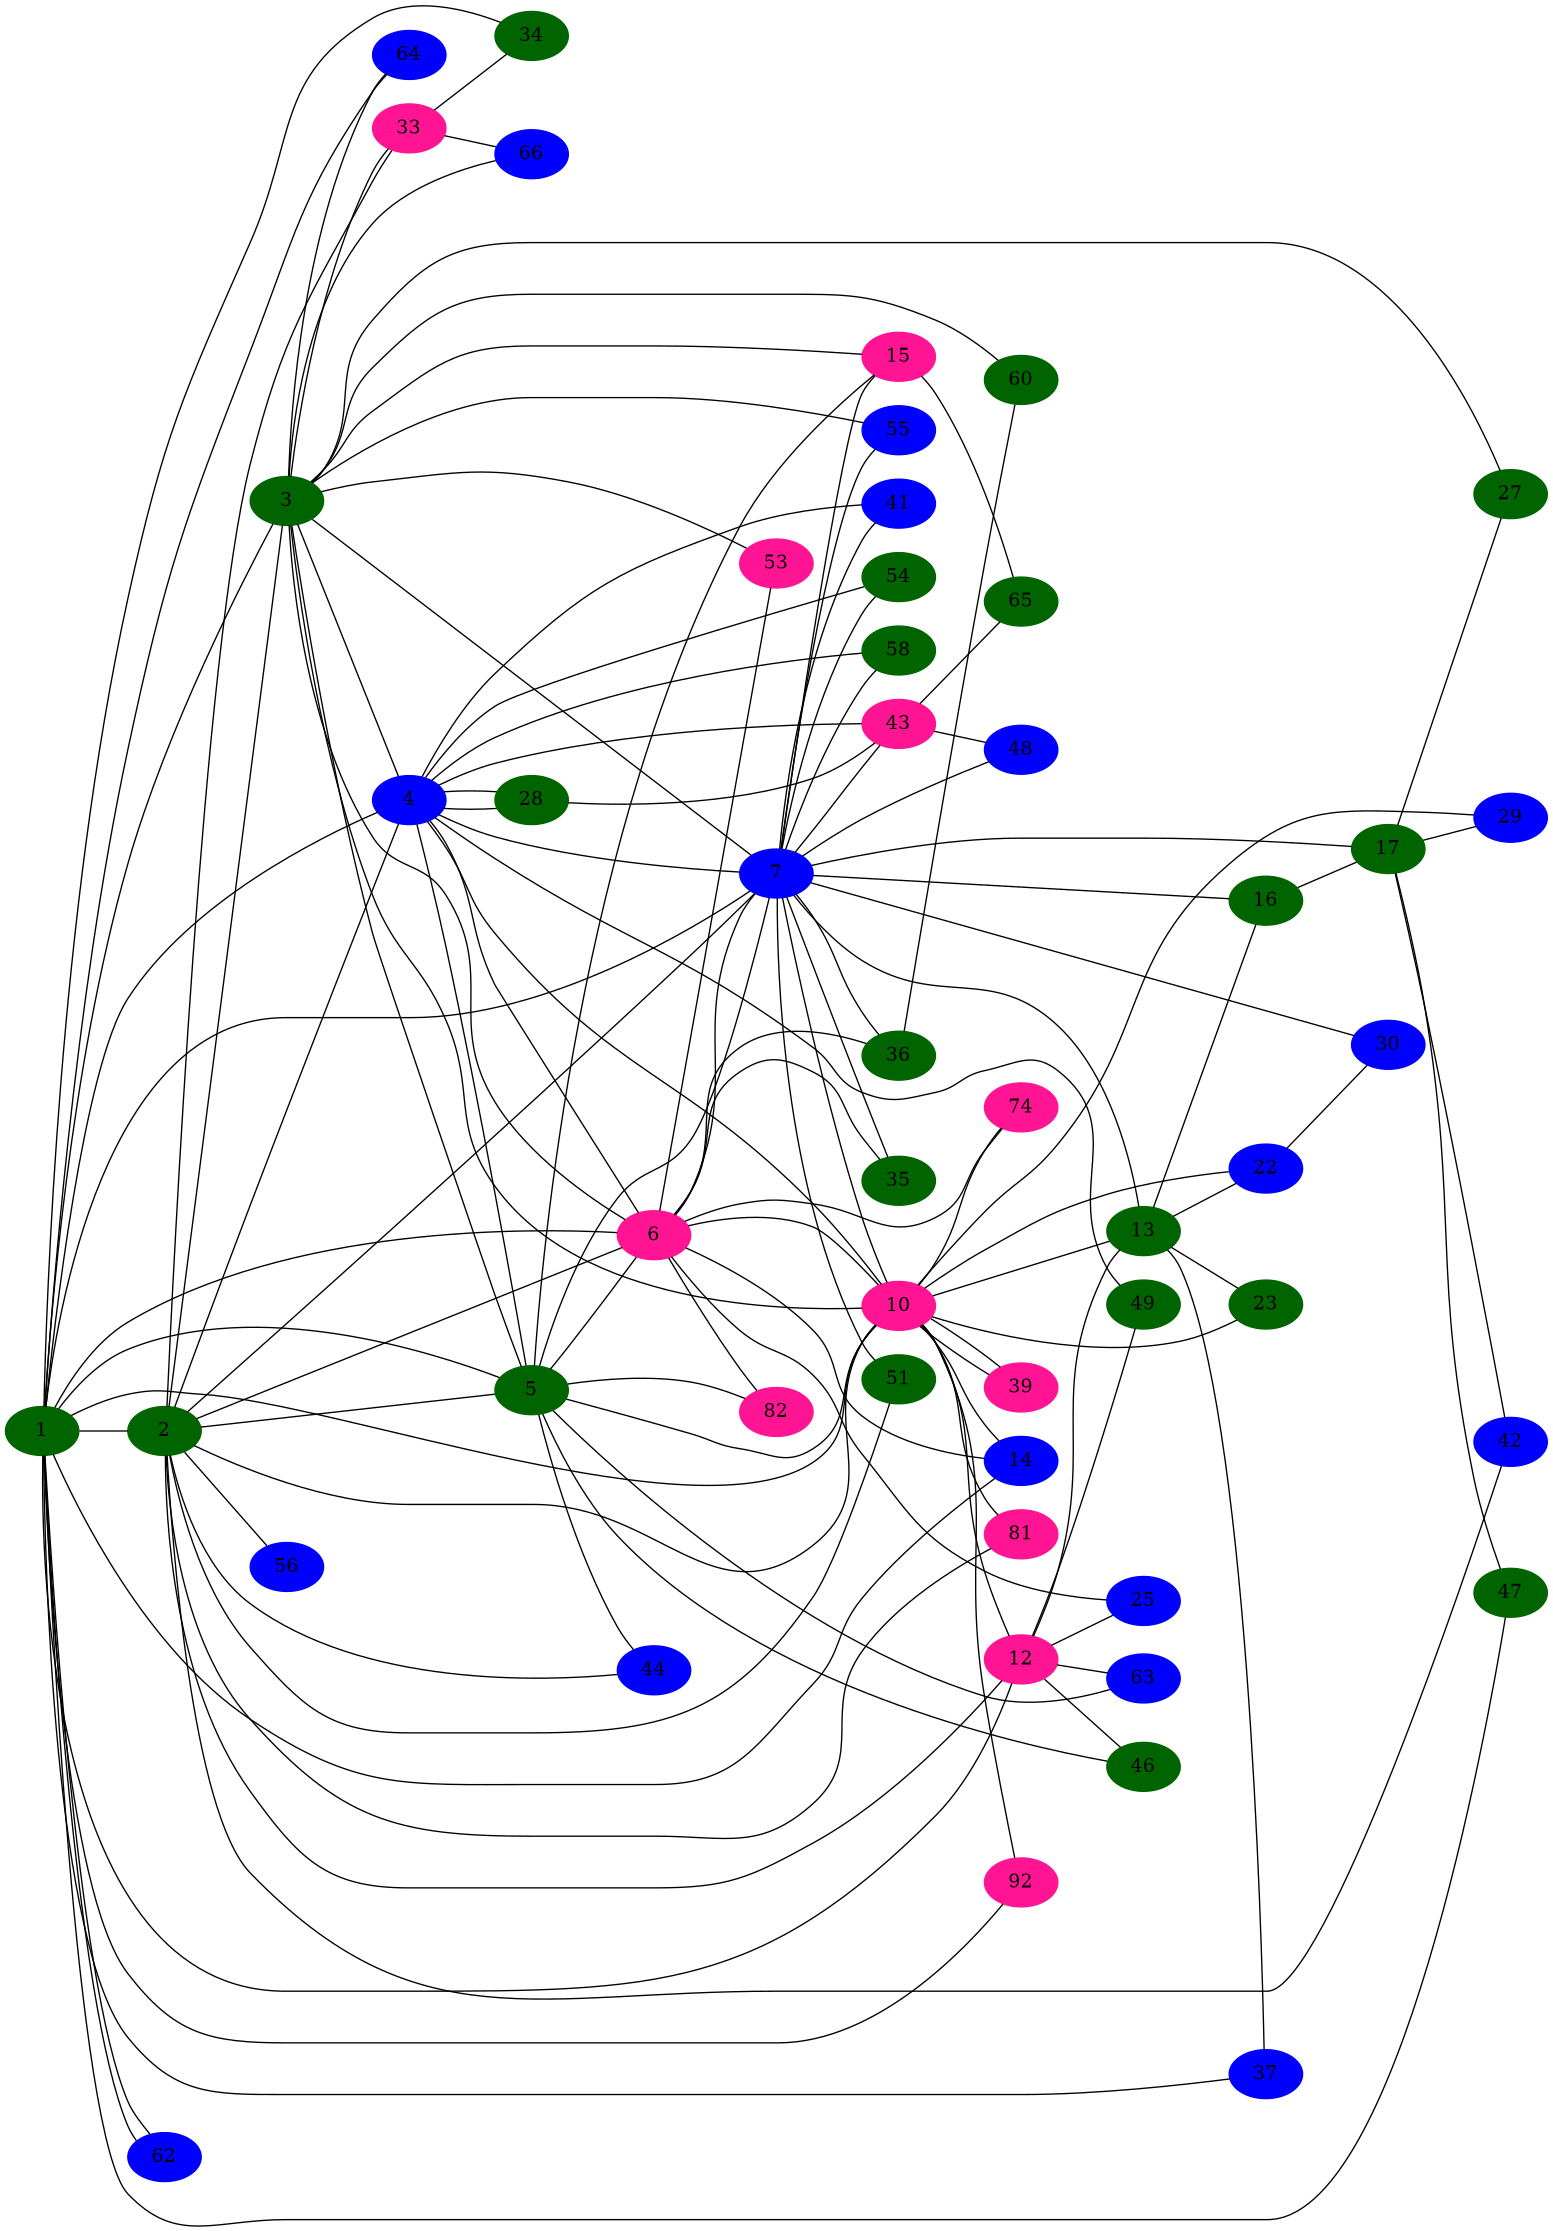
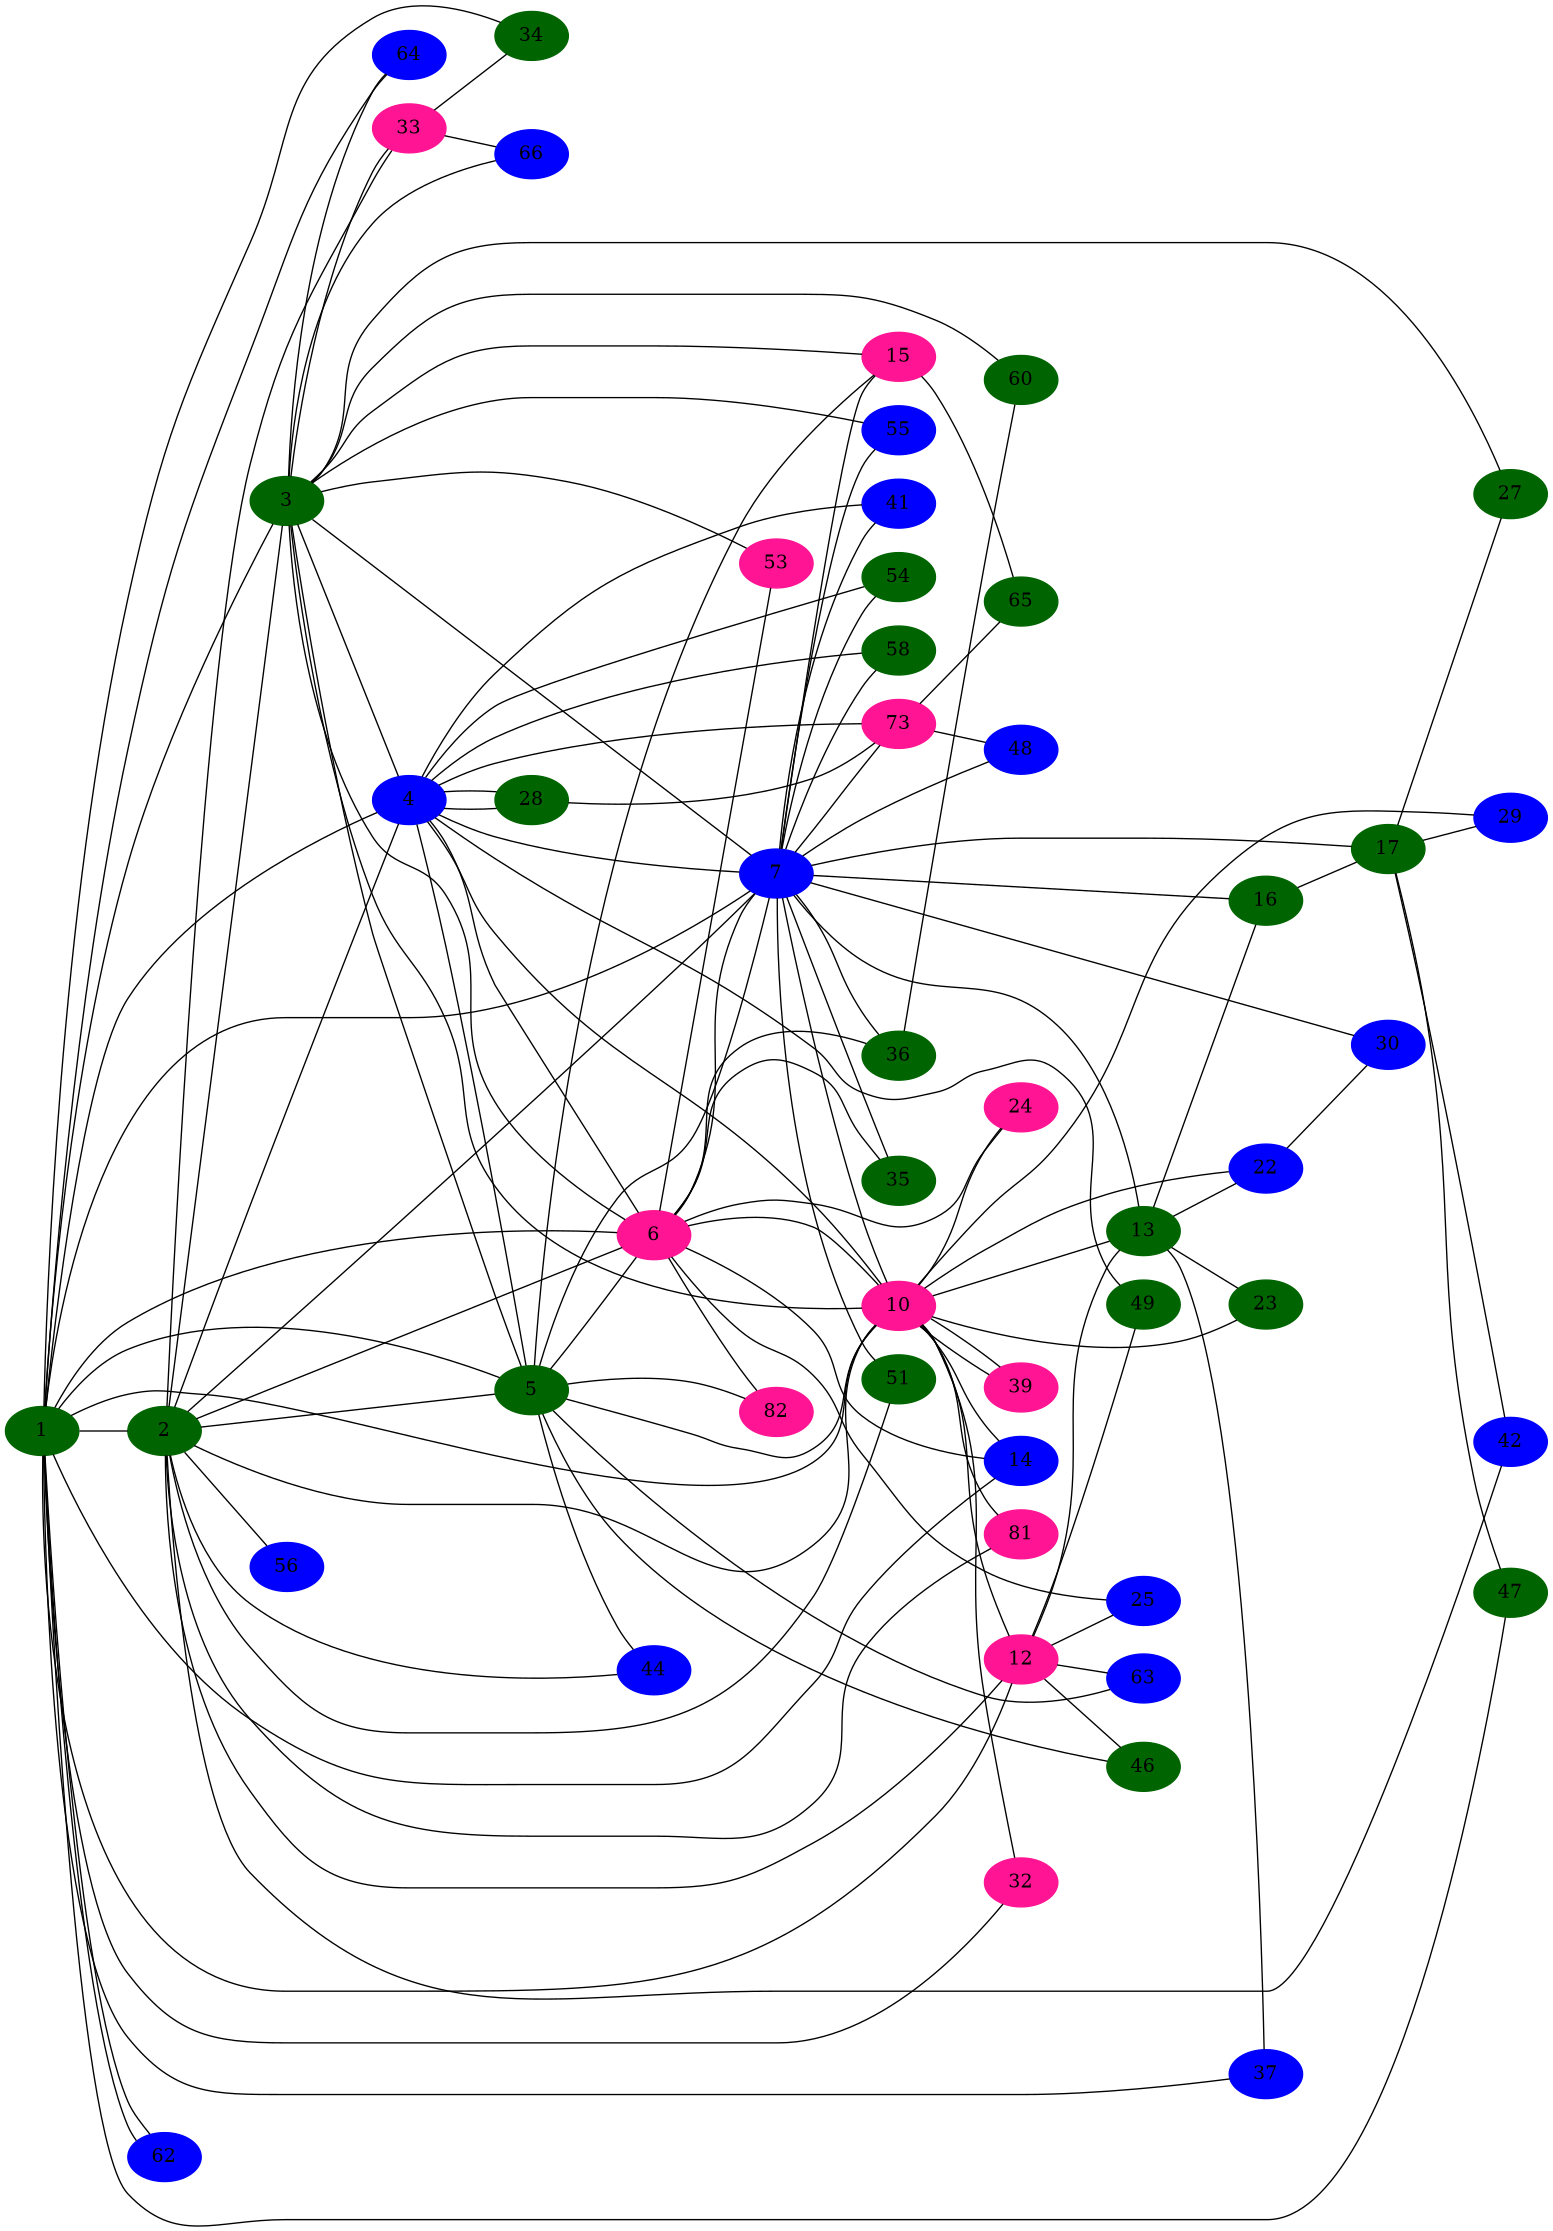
node "43": label "43" -> "73"
node "74": label "74" -> "24"
node "92": label "92" -> "32"
